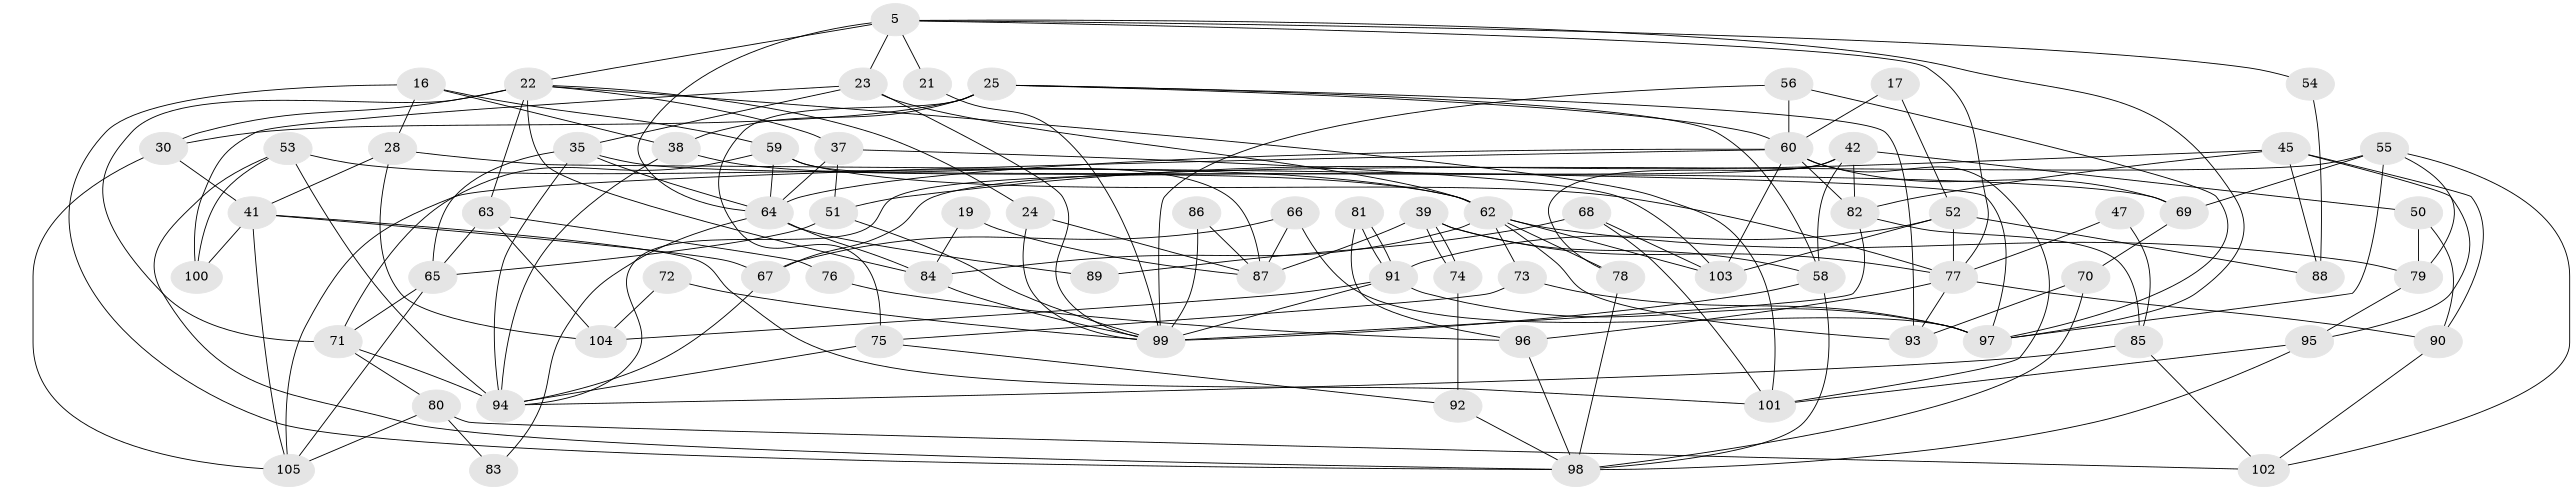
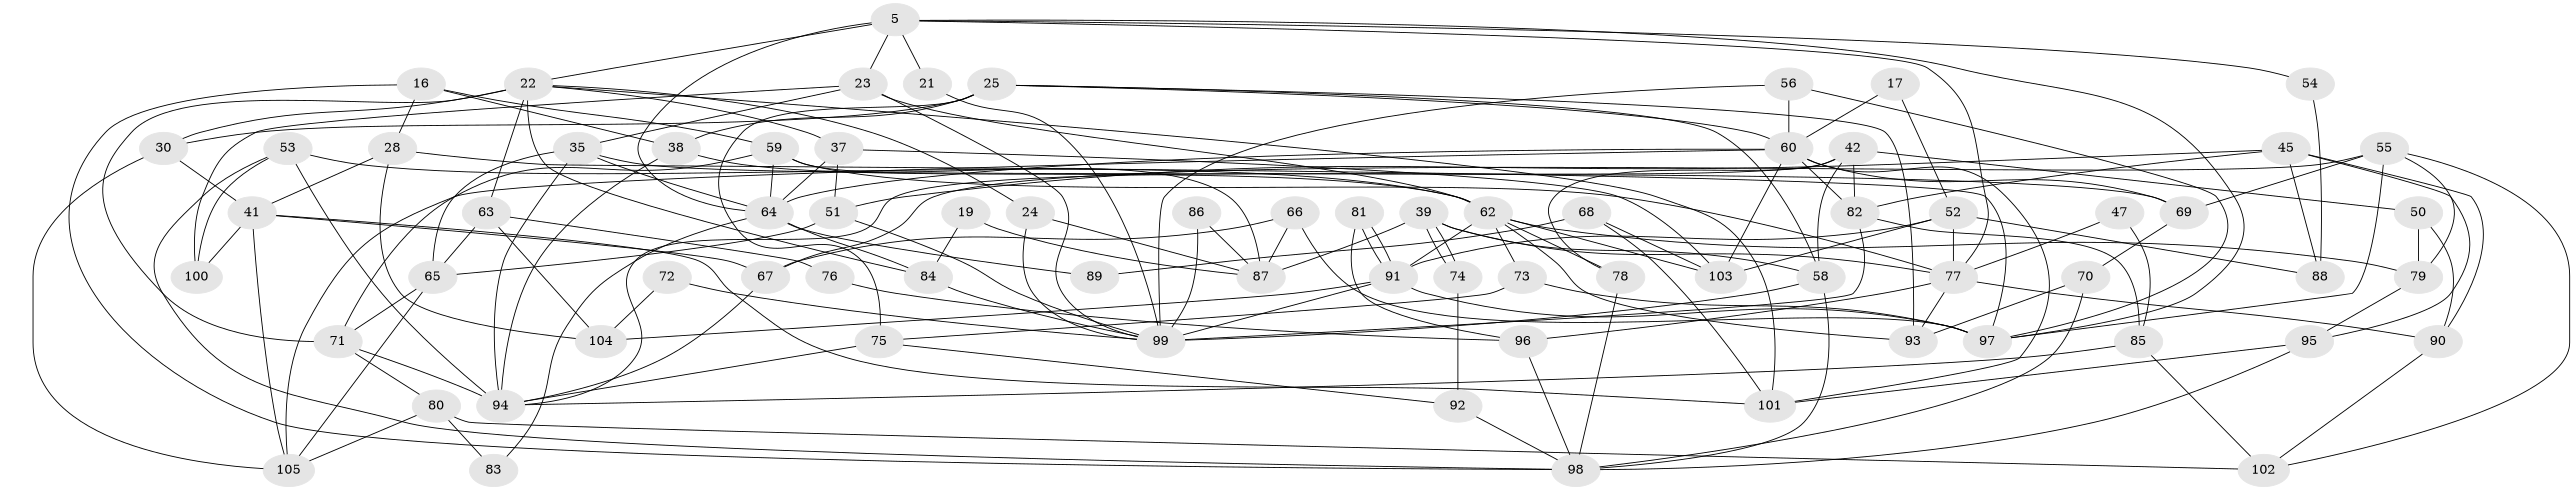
edge "62" -- "84": now "62" -- "91"
